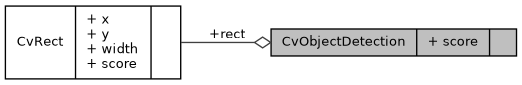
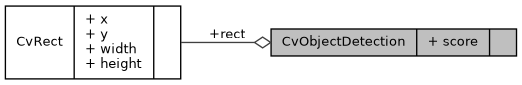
node "CvRect": text "+ score" -> "+ height"
